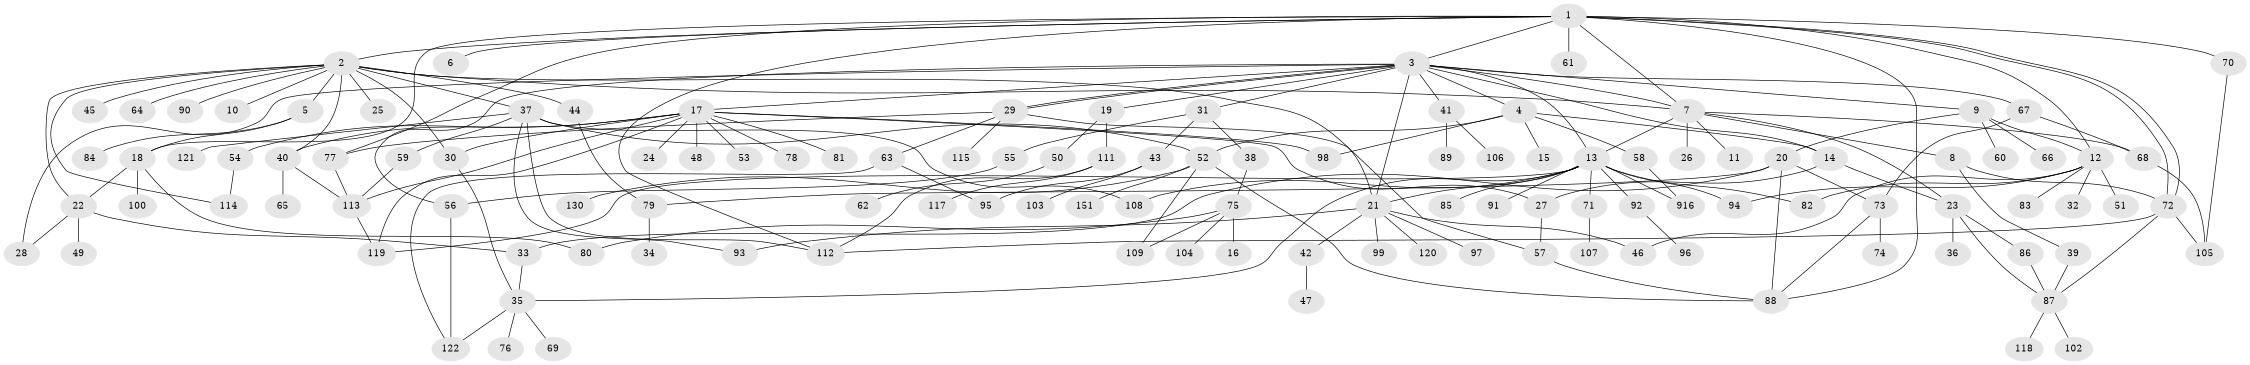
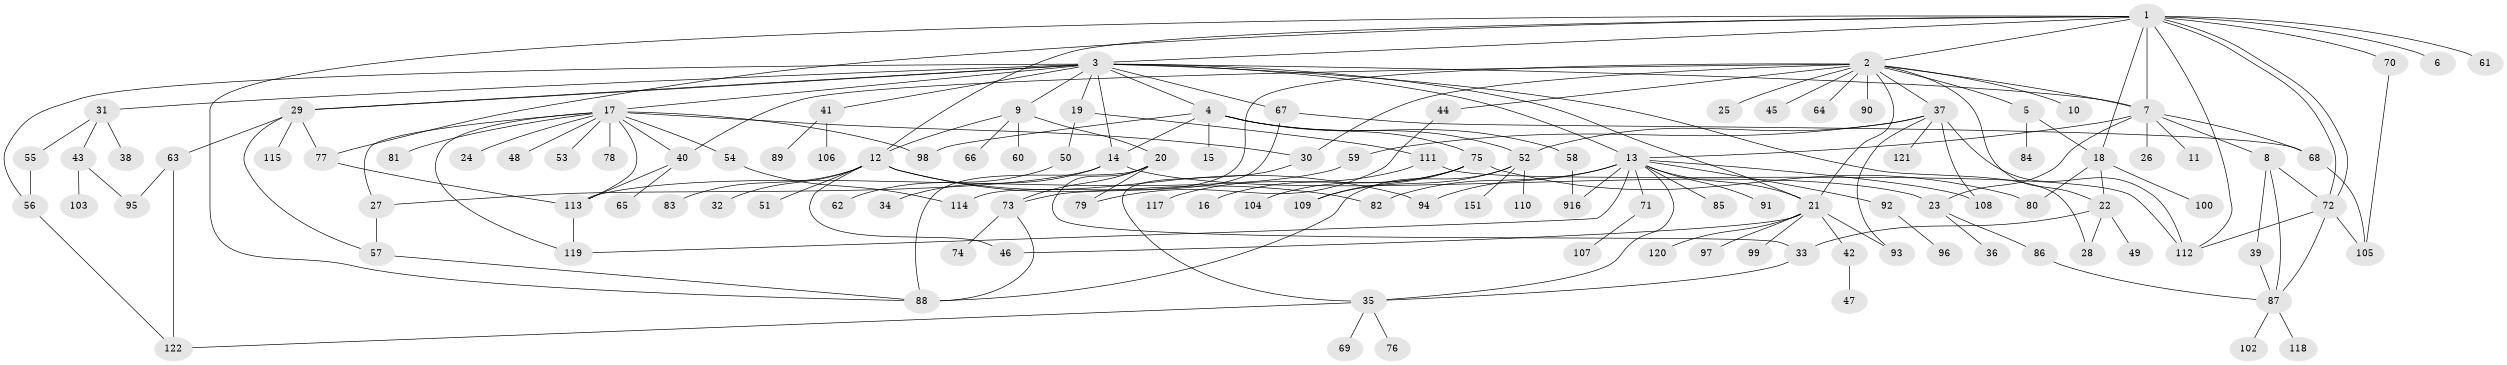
edge "38" -- "75": now "4" -- "75"
node "130": label "130" -> "110"
edge "79" -- "34": now "14" -- "34"
edge "23" -- "87": now "8" -- "87"
